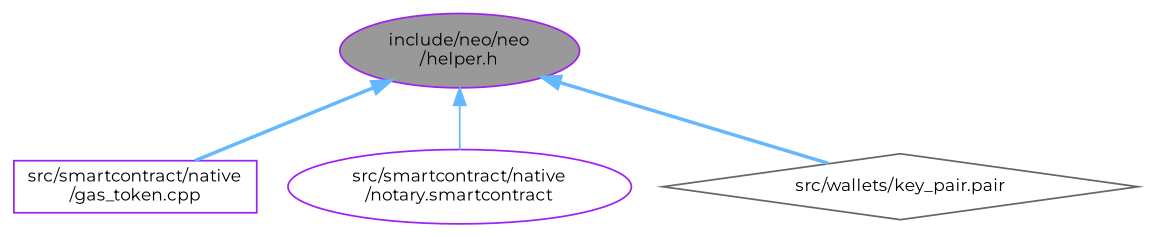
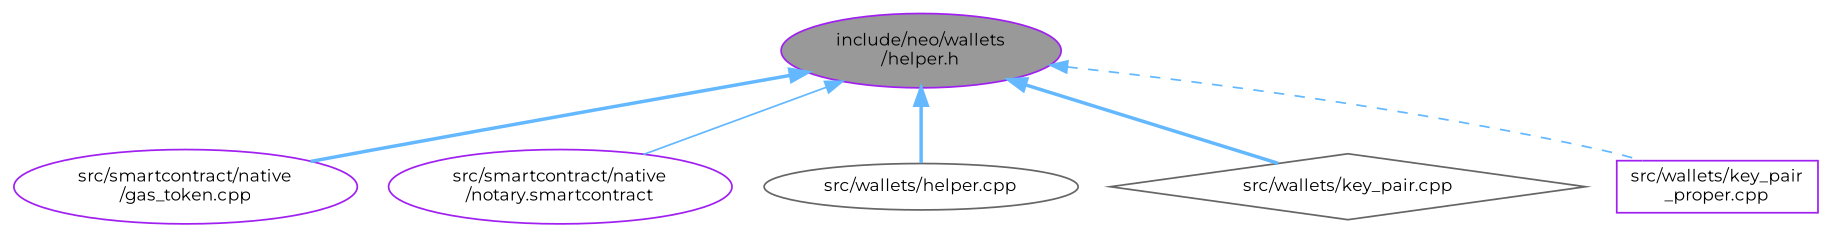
node "include/neo/neo /helper.h": label "include/neo/neo /helper.h" -> "include/neo/wallets /helper.h"
node "src/smartcontract/native /gas_token.cpp": shape box -> ellipse
node "src/wallets/key_pair.pair": label "src/wallets/key_pair.pair" -> "src/wallets/key_pair.cpp"
node "src/wallets/helper.cpp": added
node "src/wallets/key_pair _proper.cpp": added
